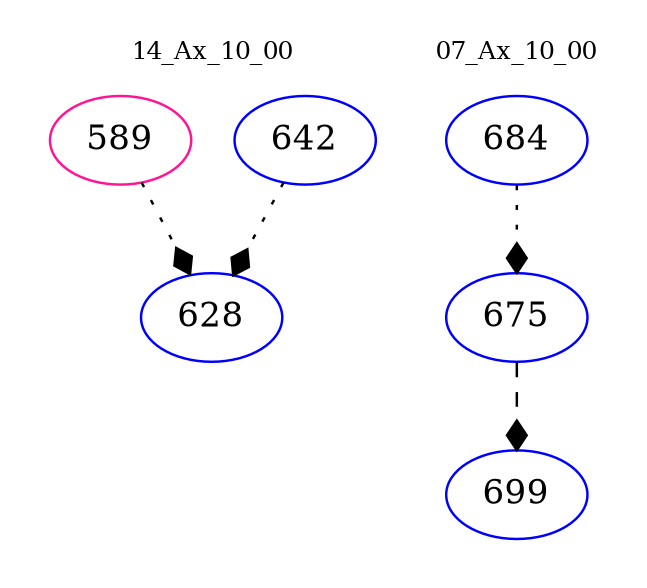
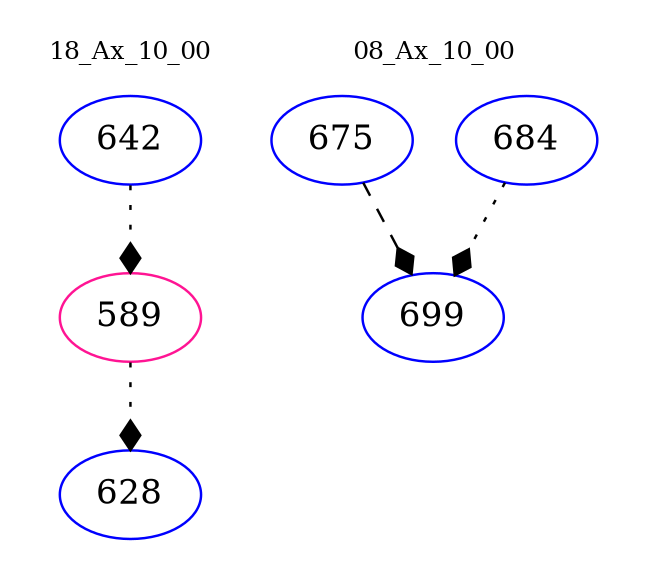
cluster "14_Ax_10_00": label "14_Ax_10_00" -> "18_Ax_10_00"
cluster "07_Ax_10_00": label "07_Ax_10_00" -> "08_Ax_10_00"
edge "684" -> "675": now "684" -> "699"
edge "642" -> "628": now "642" -> "589"
